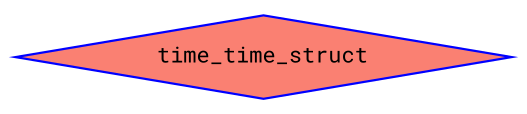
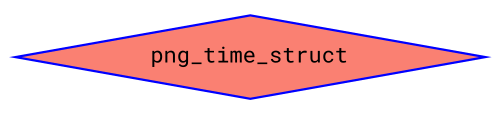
node "time_time_struct": label "time_time_struct" -> "png_time_struct"
